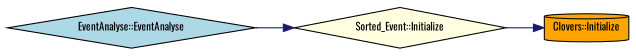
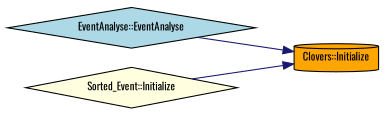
edge "EventAnalyse::EventAnalyse" -> "Sorted_Event::Initialize": now "EventAnalyse::EventAnalyse" -> "Clovers::Initialize"
